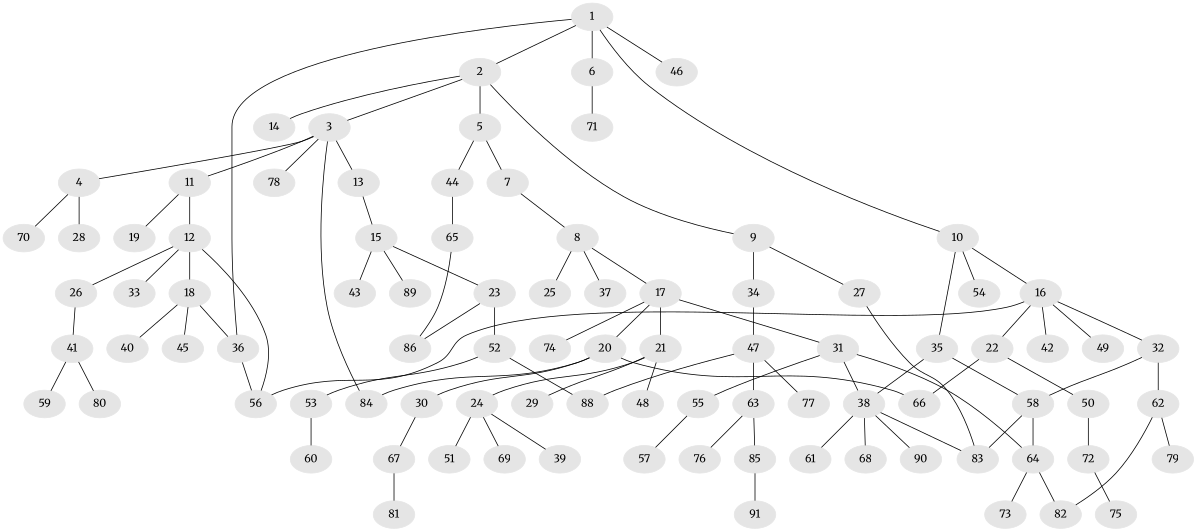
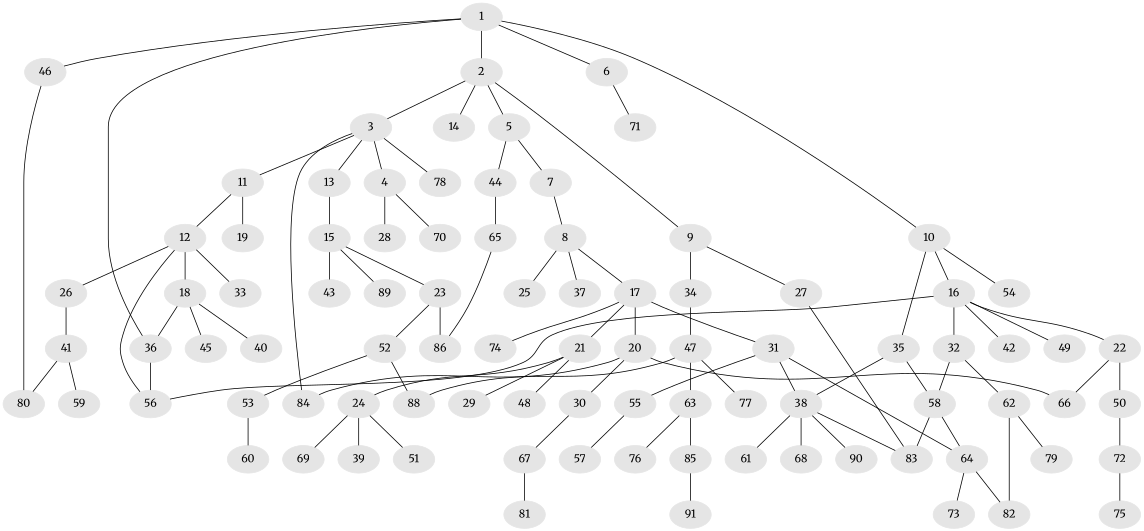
edge "46" -- "80": added
